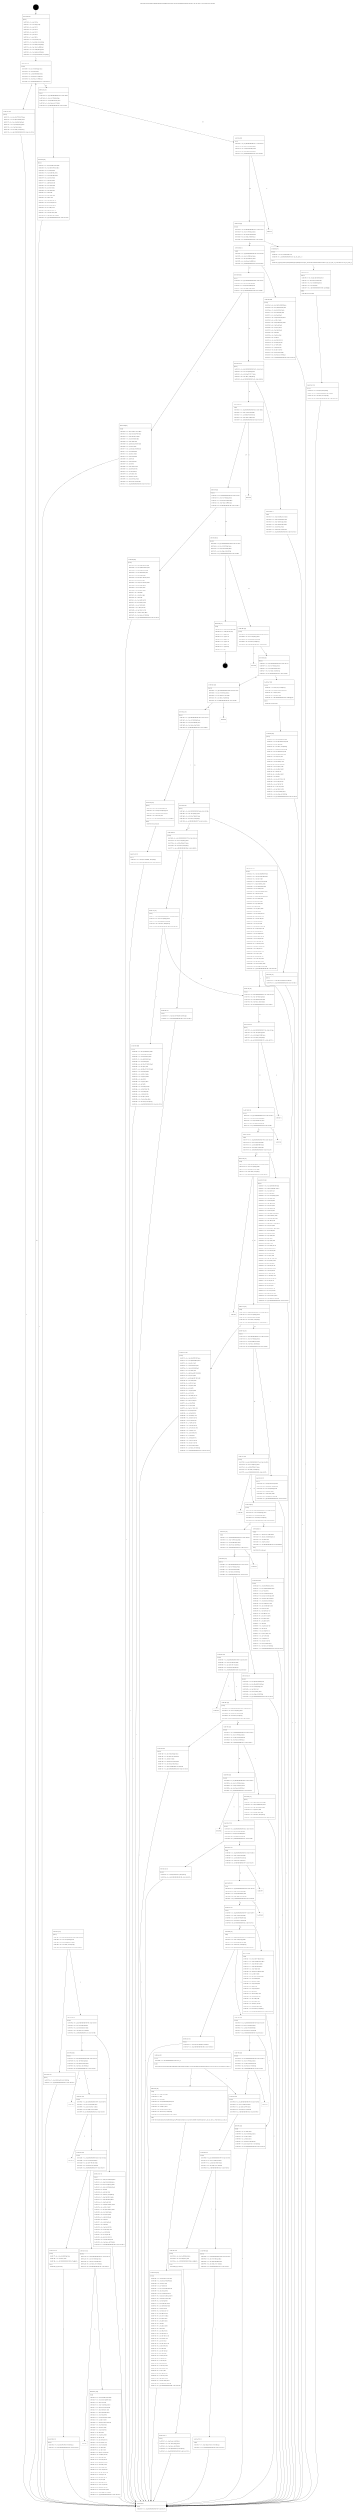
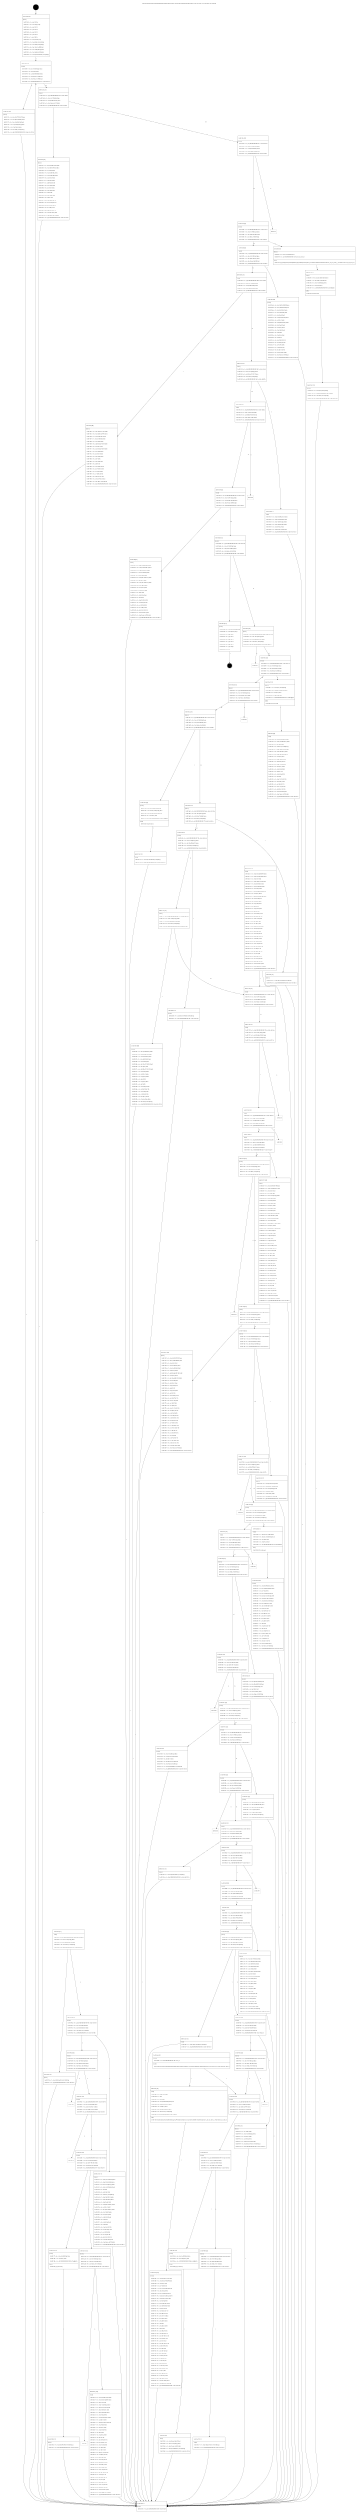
node "0x402569": removed
